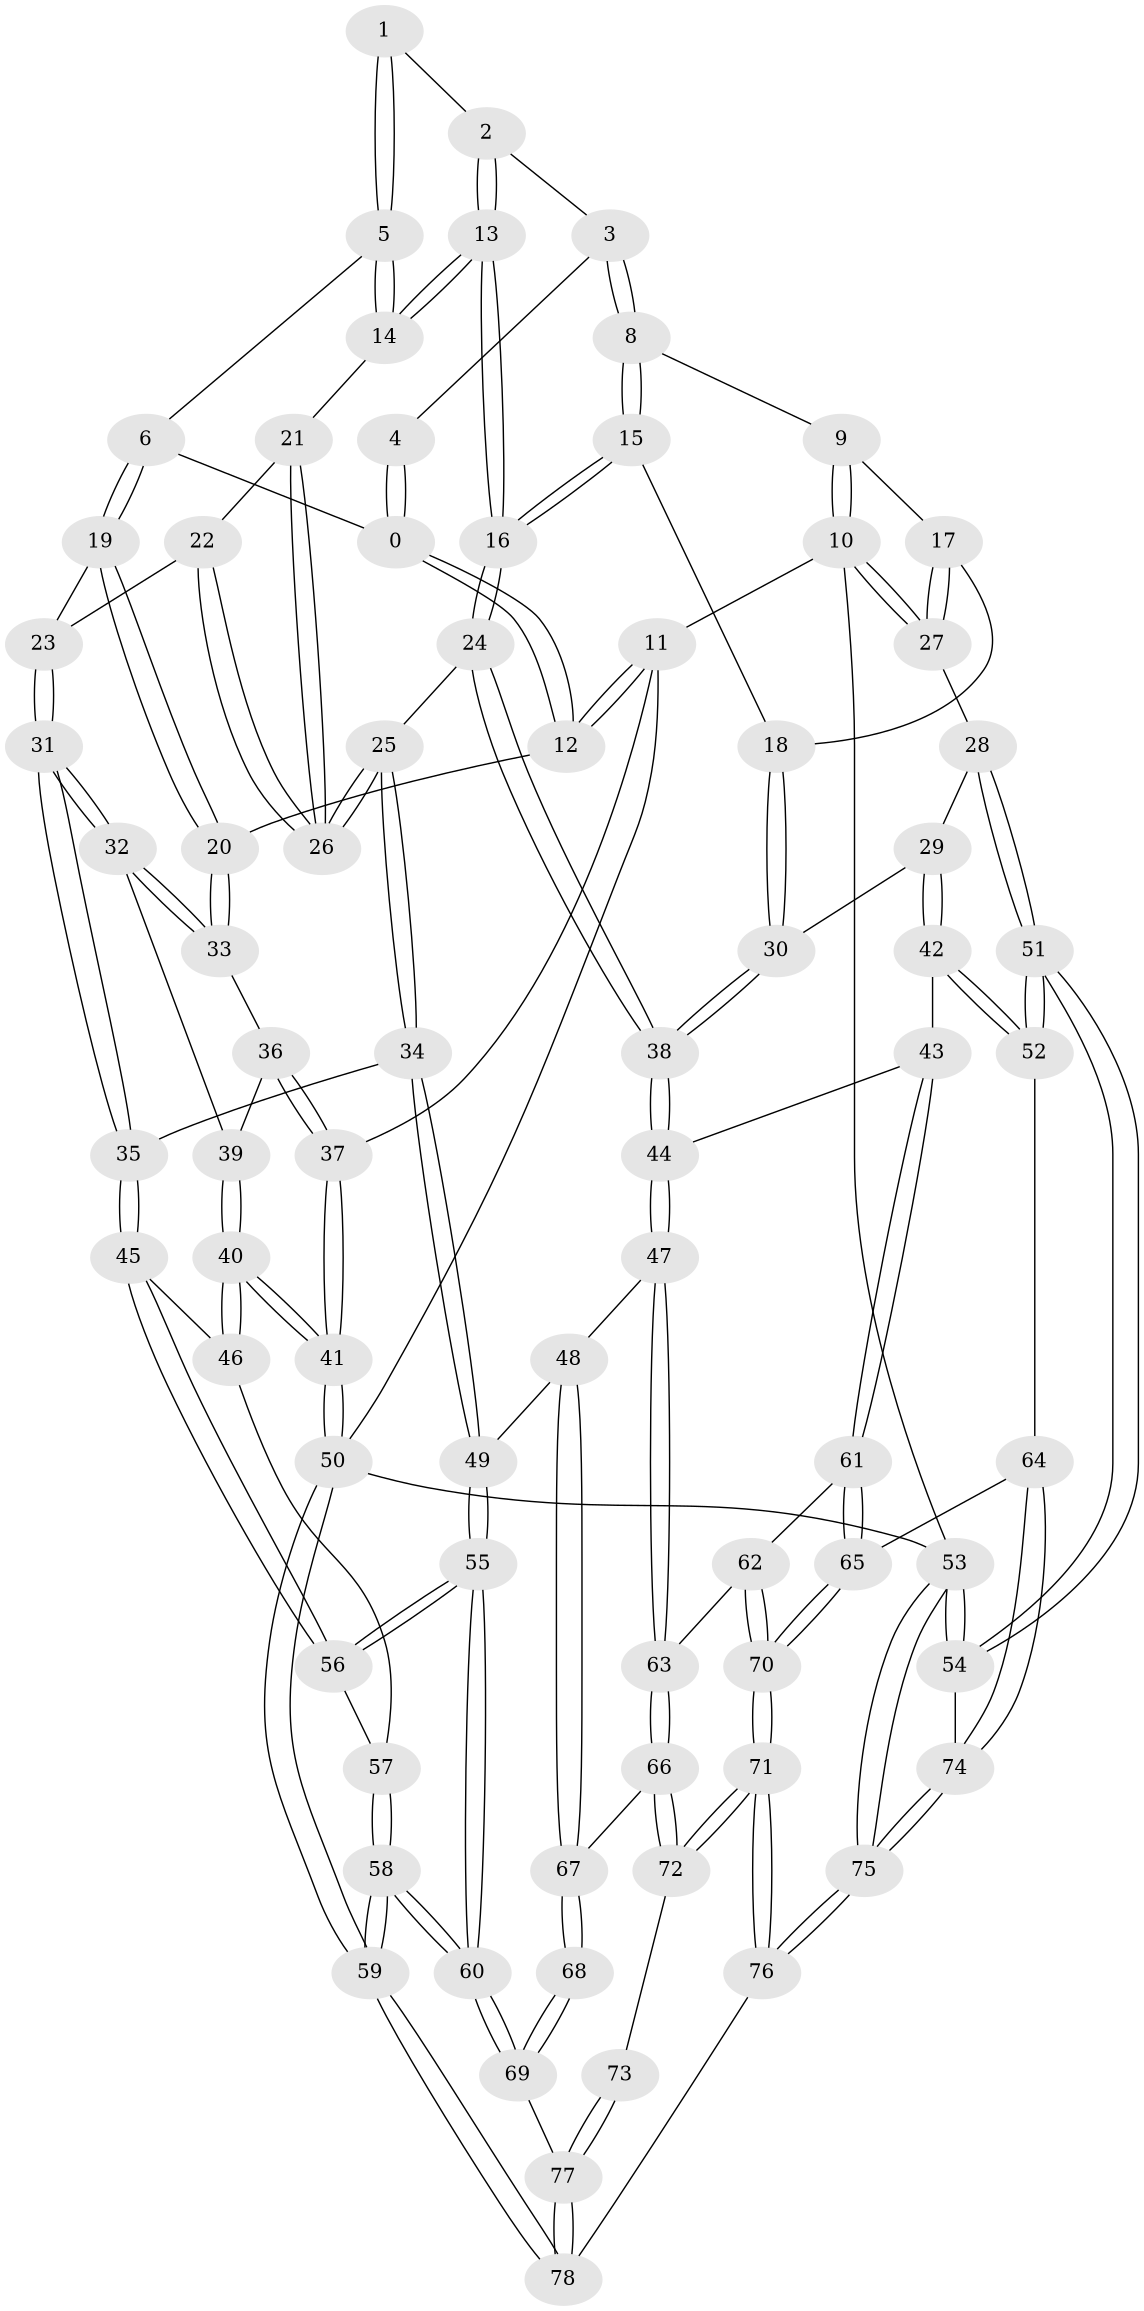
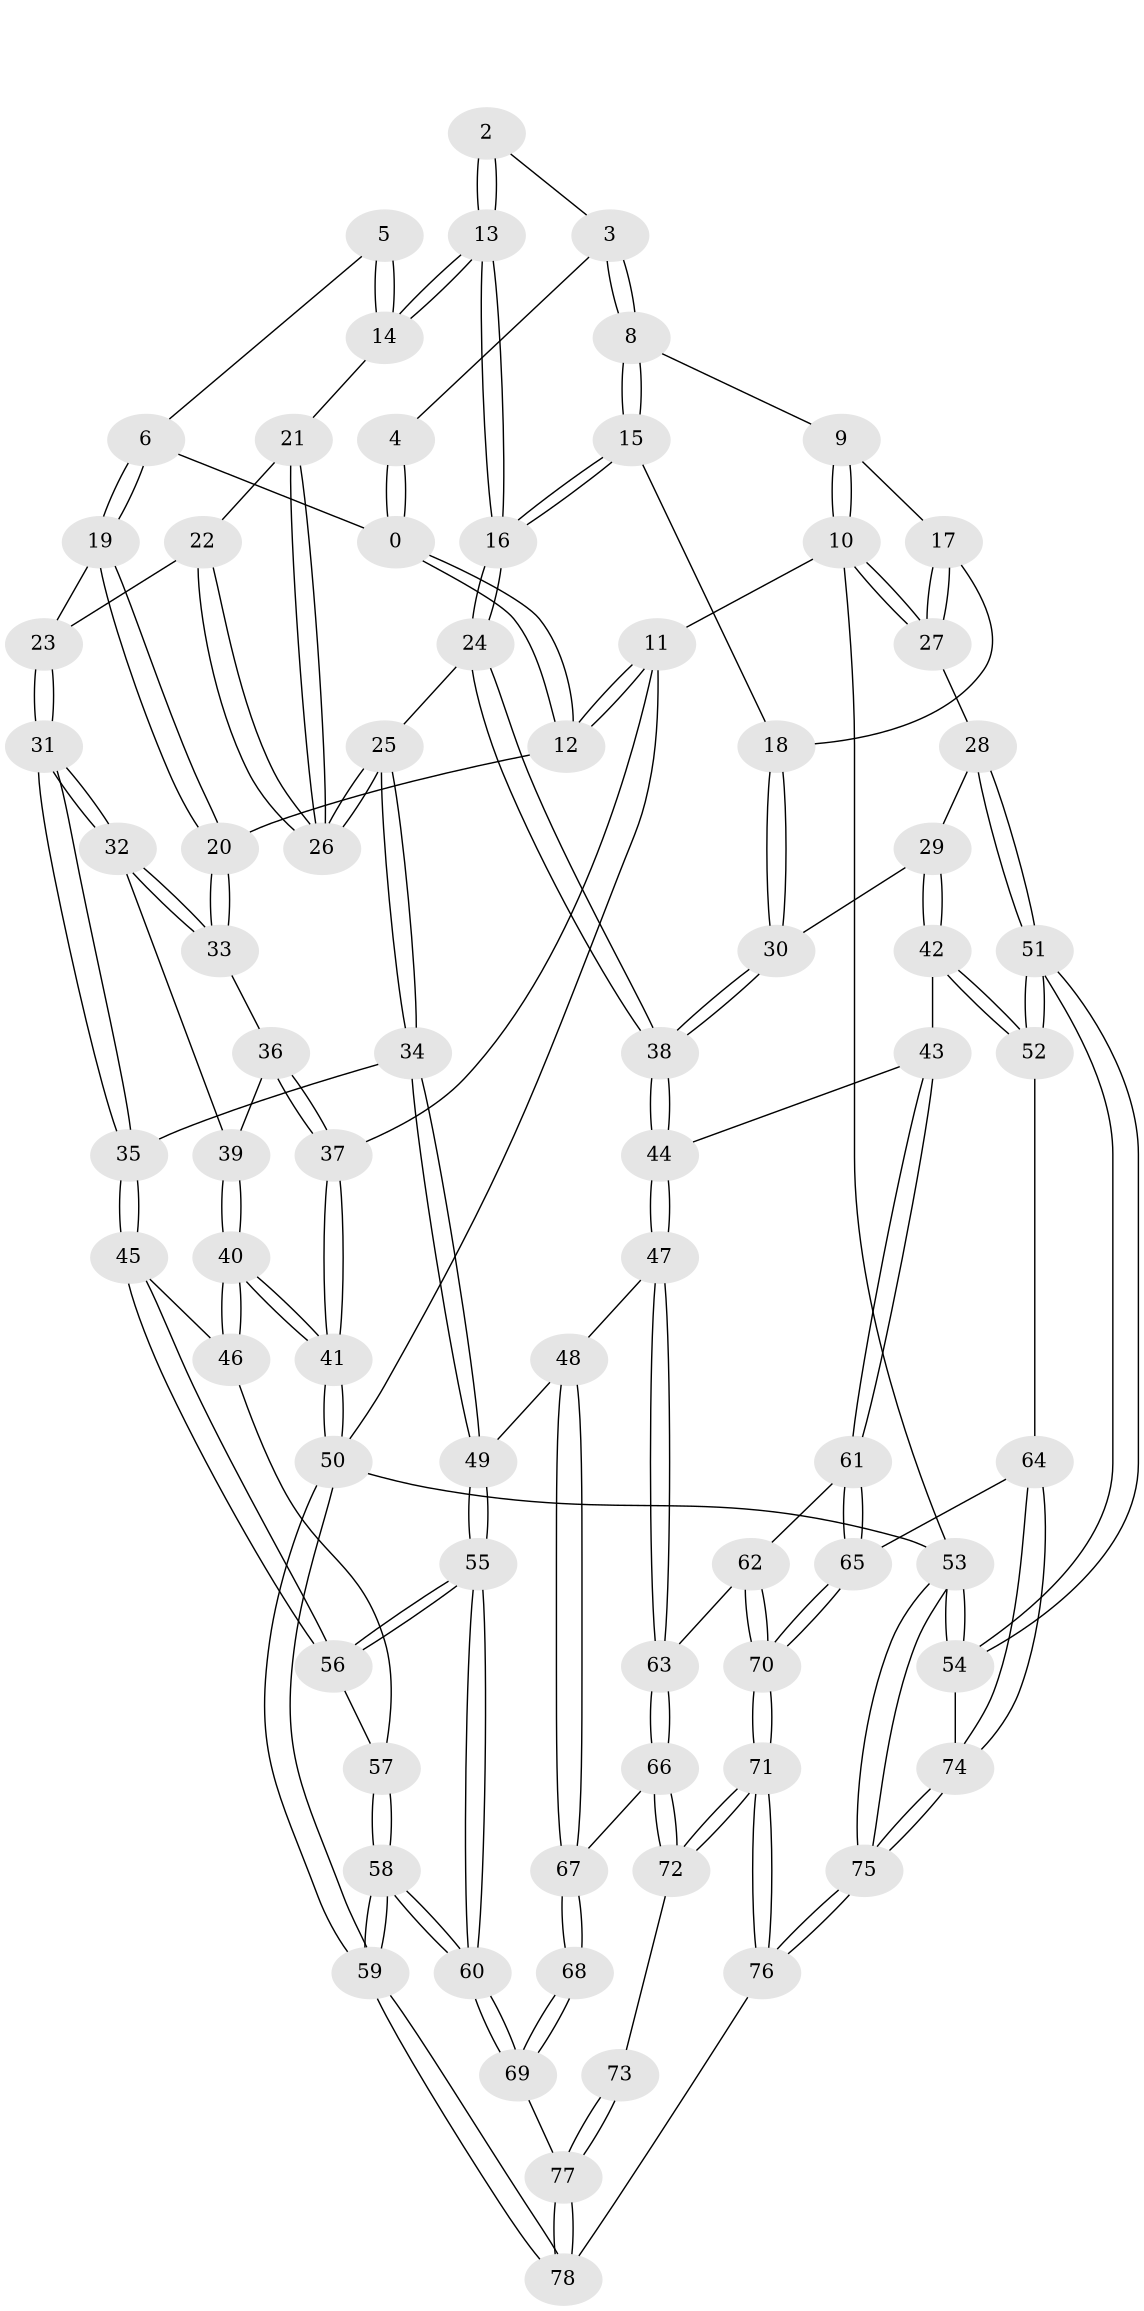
node "1": removed
